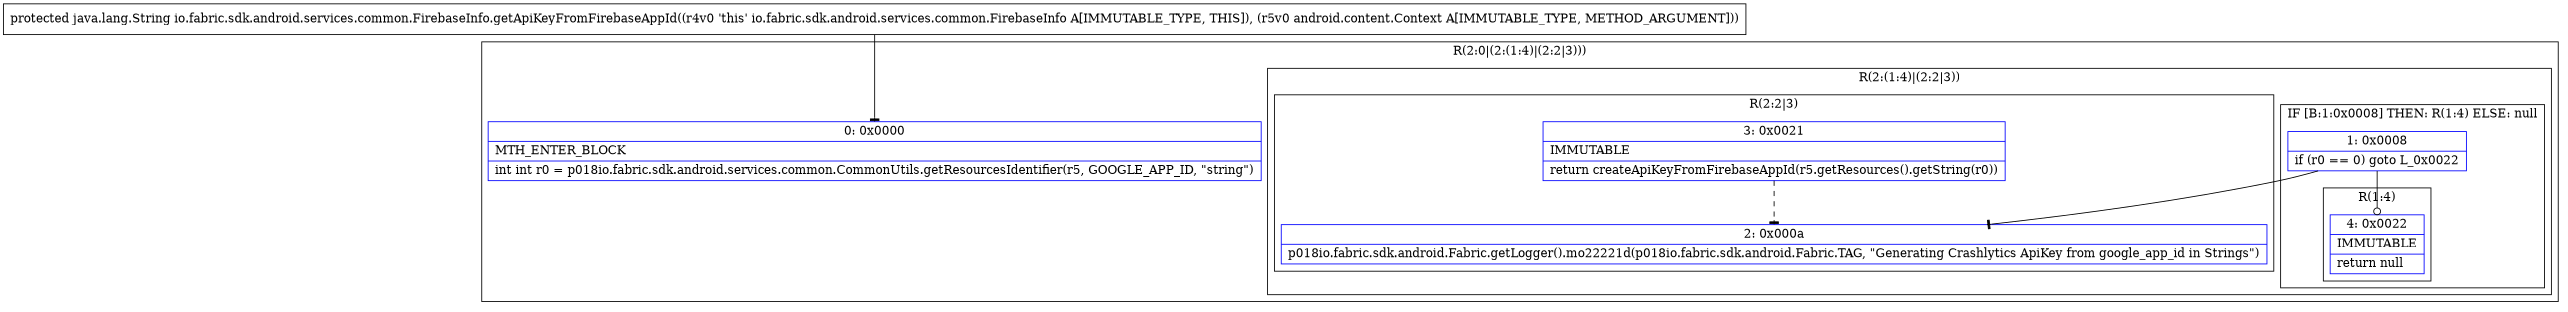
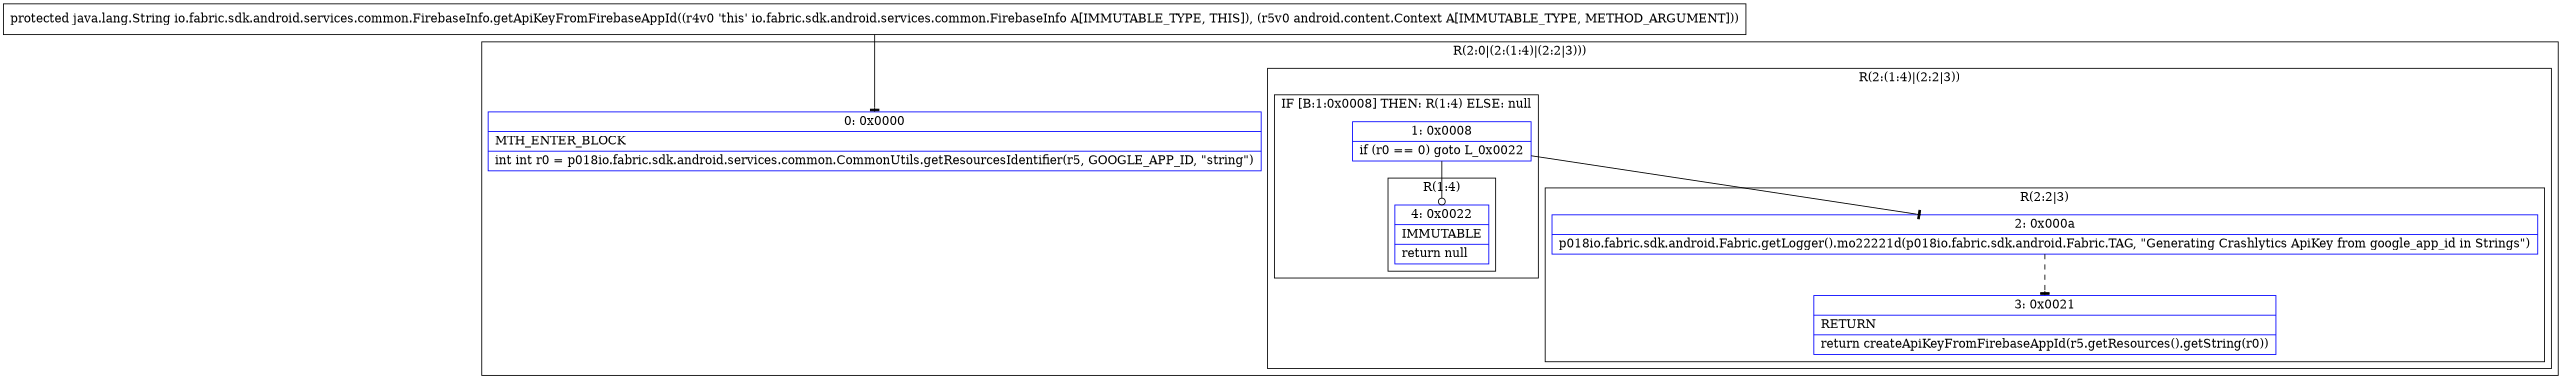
node "3: 0x0021": text "IMMUTABLE" -> "RETURN"
edge "3: 0x0021" -> "2: 0x000a": reversed
